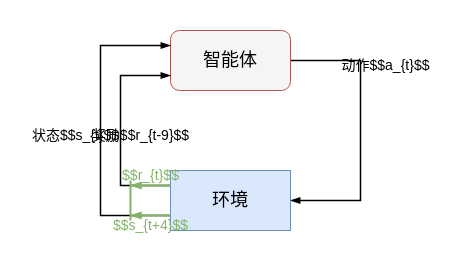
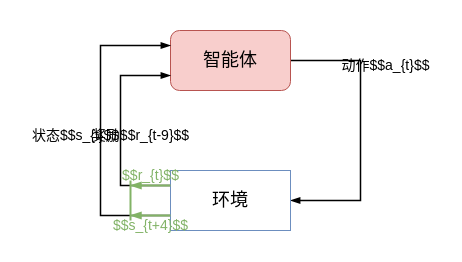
node "智能体": fillcolor #f5f5f5 -> #f8cecc
node "环境": fillcolor #dae8fc -> #ffffff
